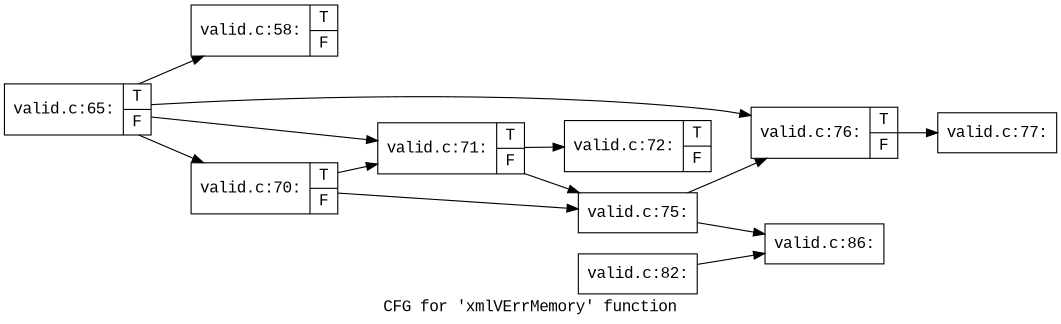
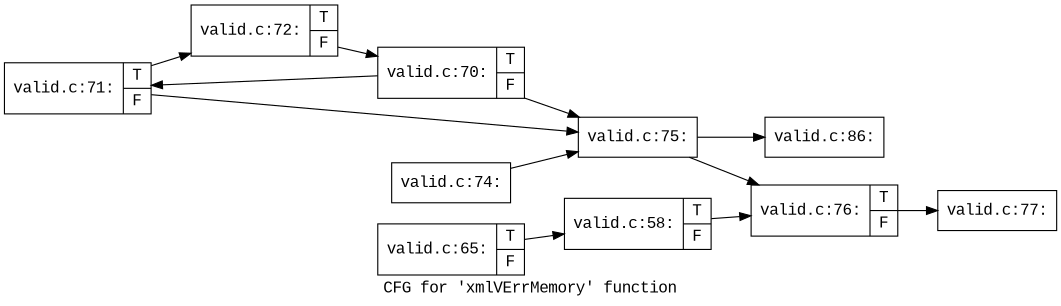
edge "valid.c:65:" -> "valid.c:76:": now "valid.c:58:" -> "valid.c:76:"
edge "valid.c:65:" -> "valid.c:71:": removed
edge "valid.c:65:" -> "valid.c:70:": now "valid.c:72:" -> "valid.c:70:"
node "valid.c:74:": added
node "valid.c:82:": removed
